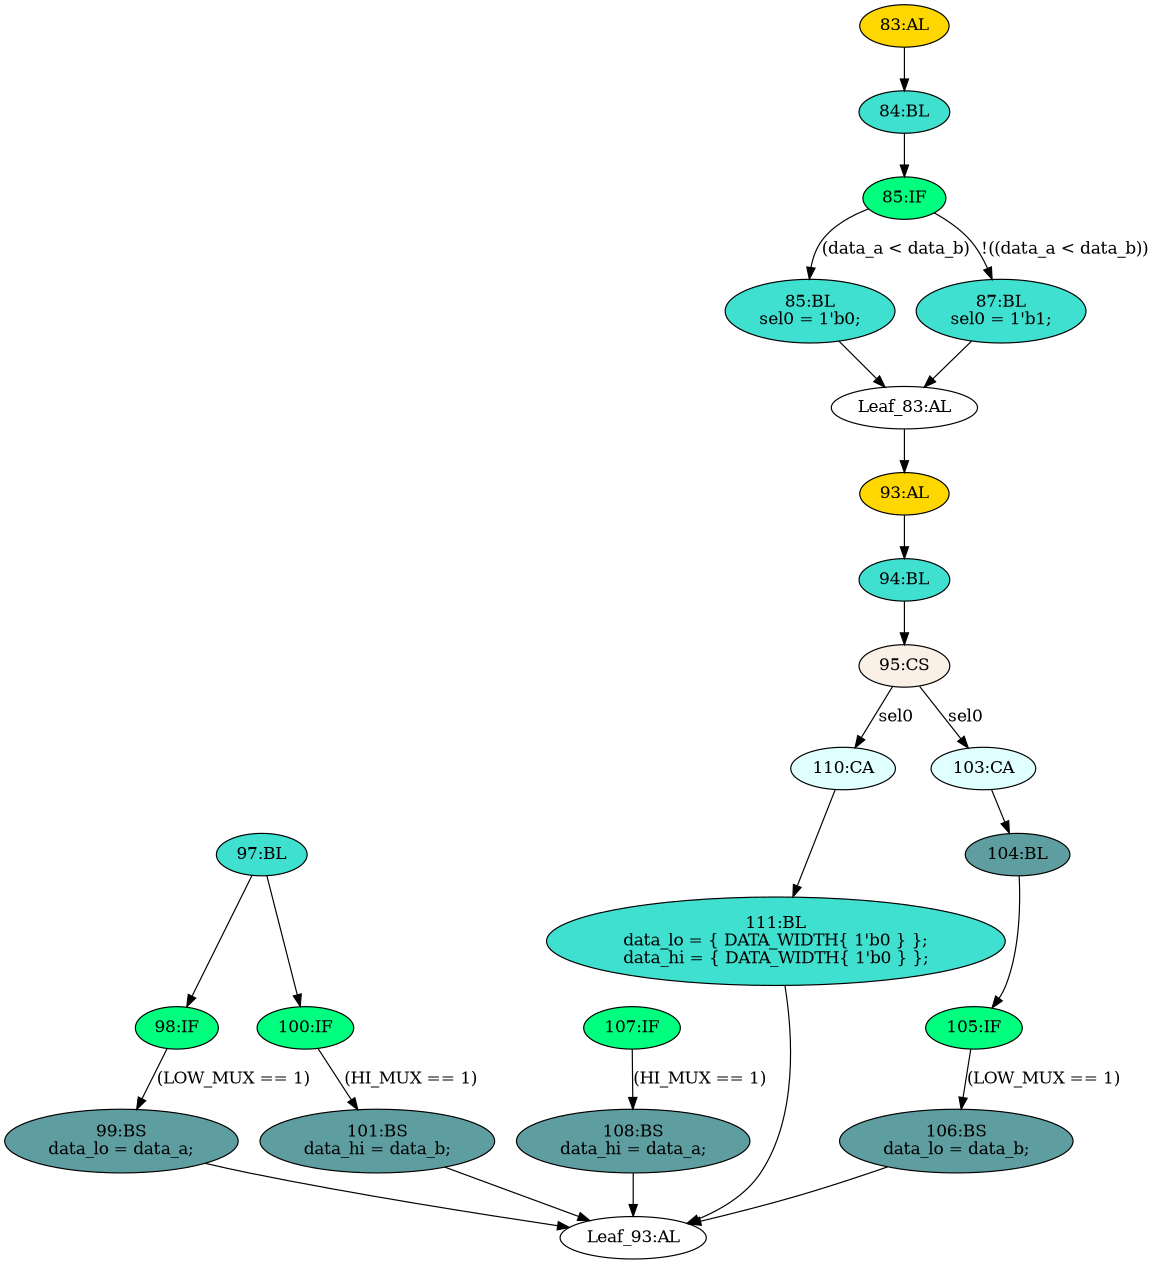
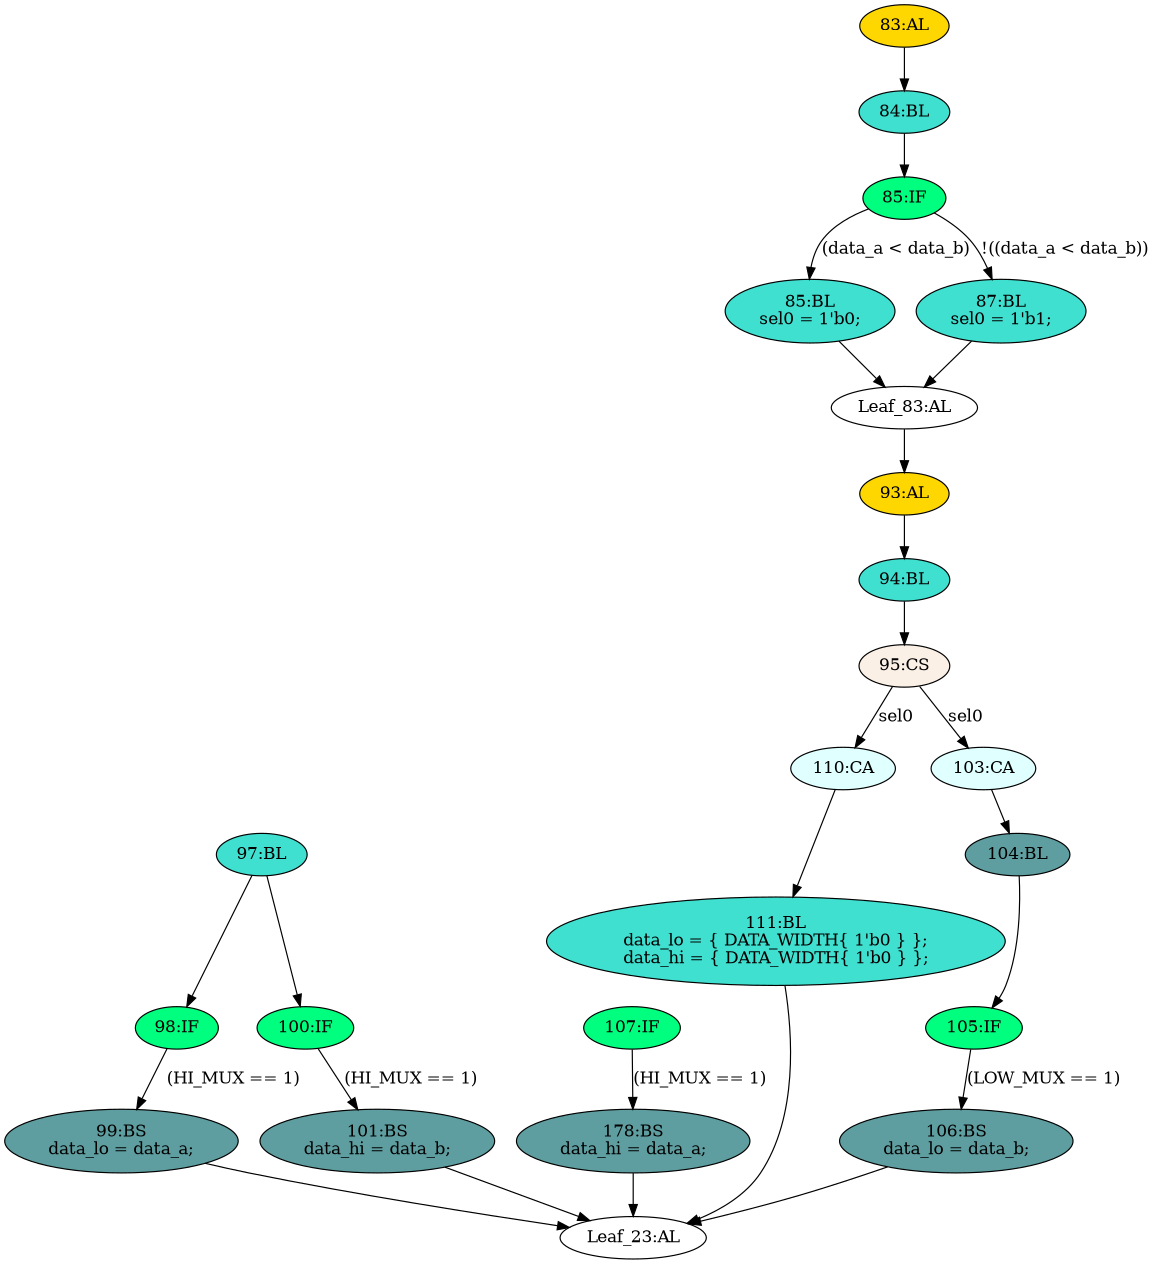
edge "98:IF" -> "99:BS data_lo = data_a;": label "(LOW_MUX == 1)" -> "(HI_MUX == 1)"
node "108:BS data_hi = data_a;": label "108:BS data_hi = data_a;" -> "178:BS data_hi = data_a;"
node "Leaf_93:AL": label "Leaf_93:AL" -> "Leaf_23:AL"
